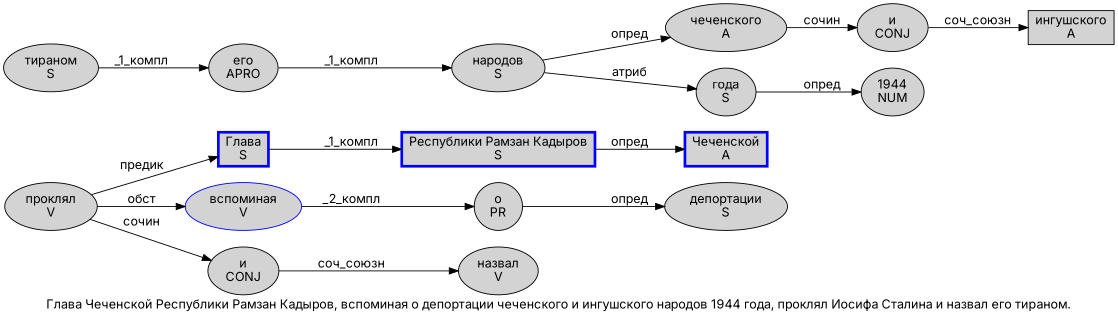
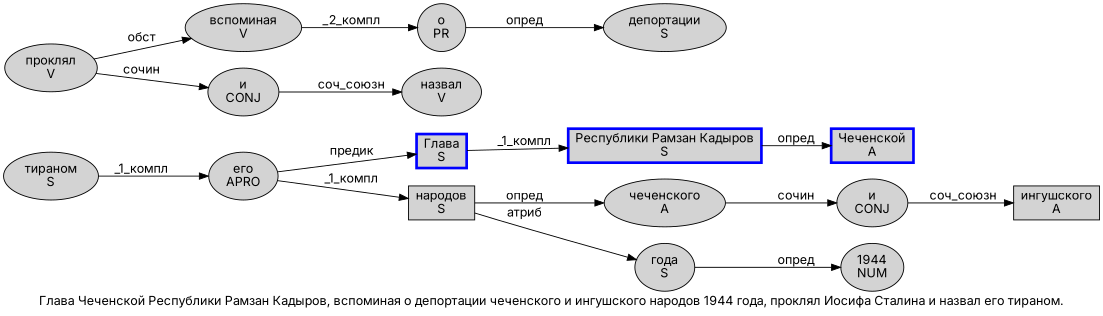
node "народов S": shape ellipse -> box
edge "проклял V" -> "Глава S": now "его APRO" -> "Глава S"
node "вспоминая V": color blue -> black
